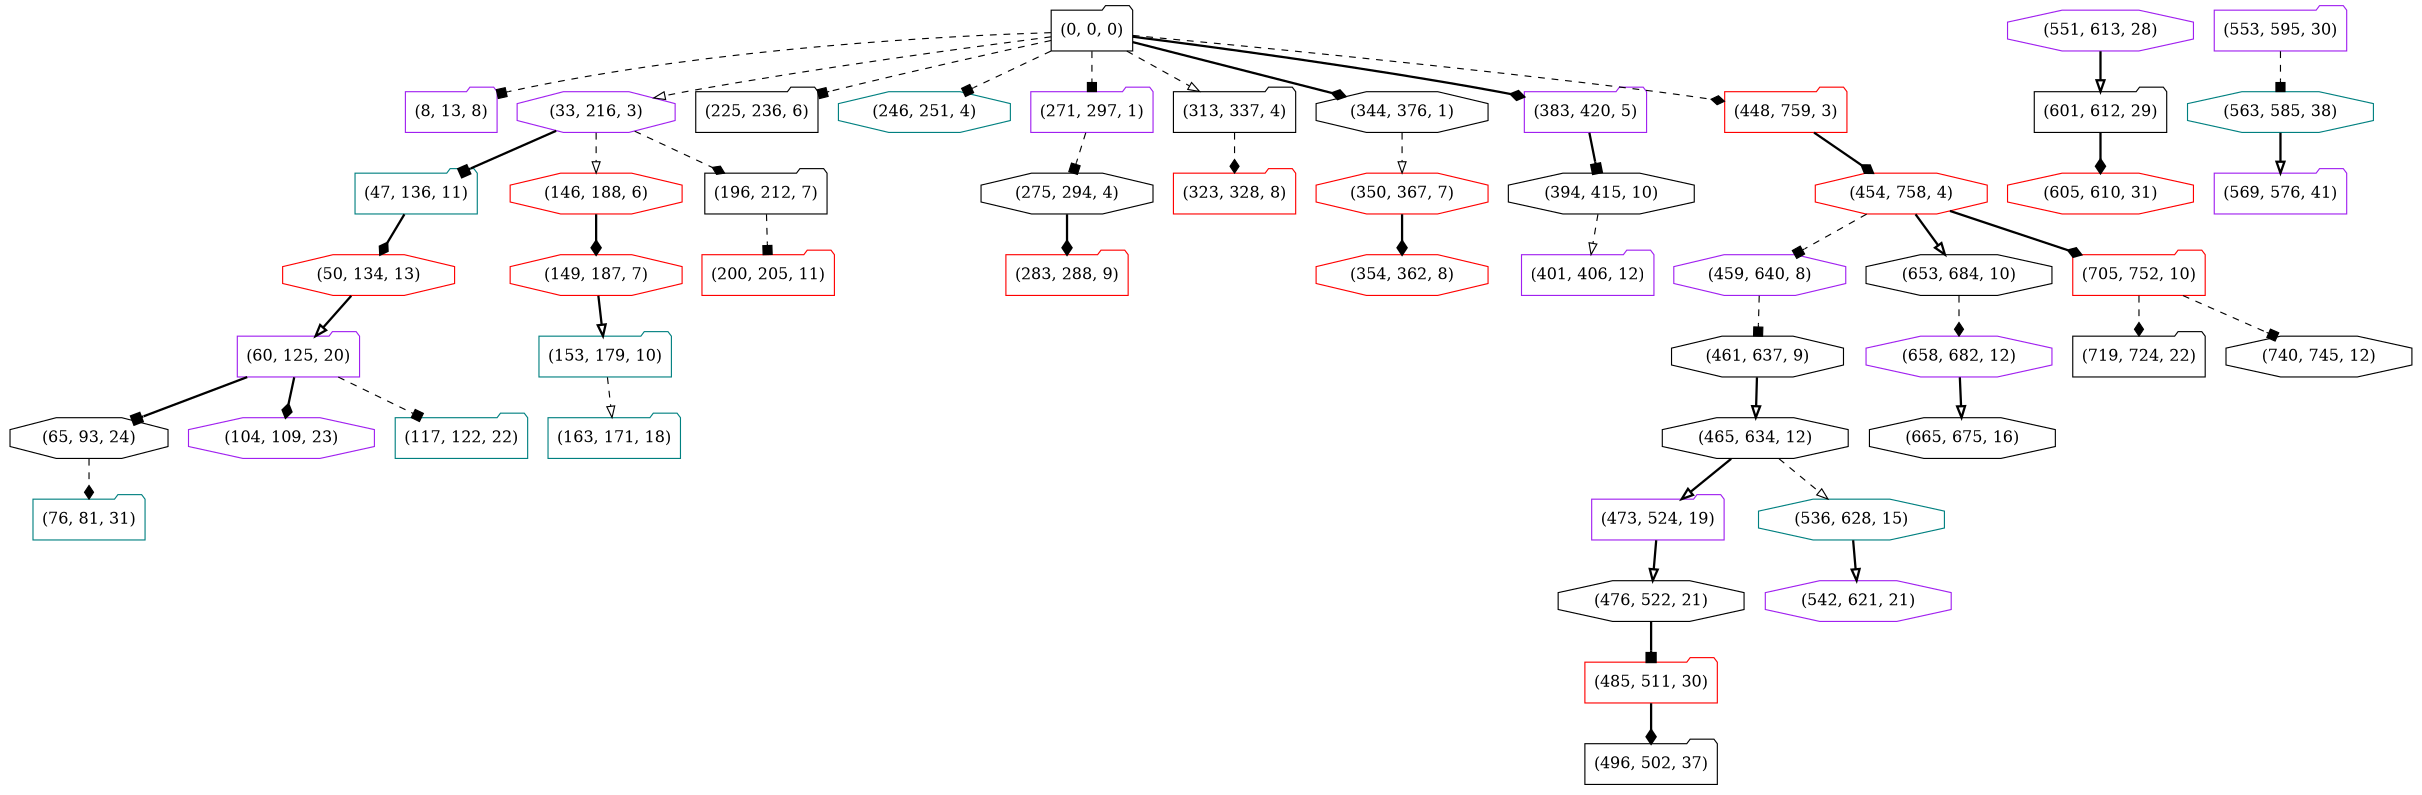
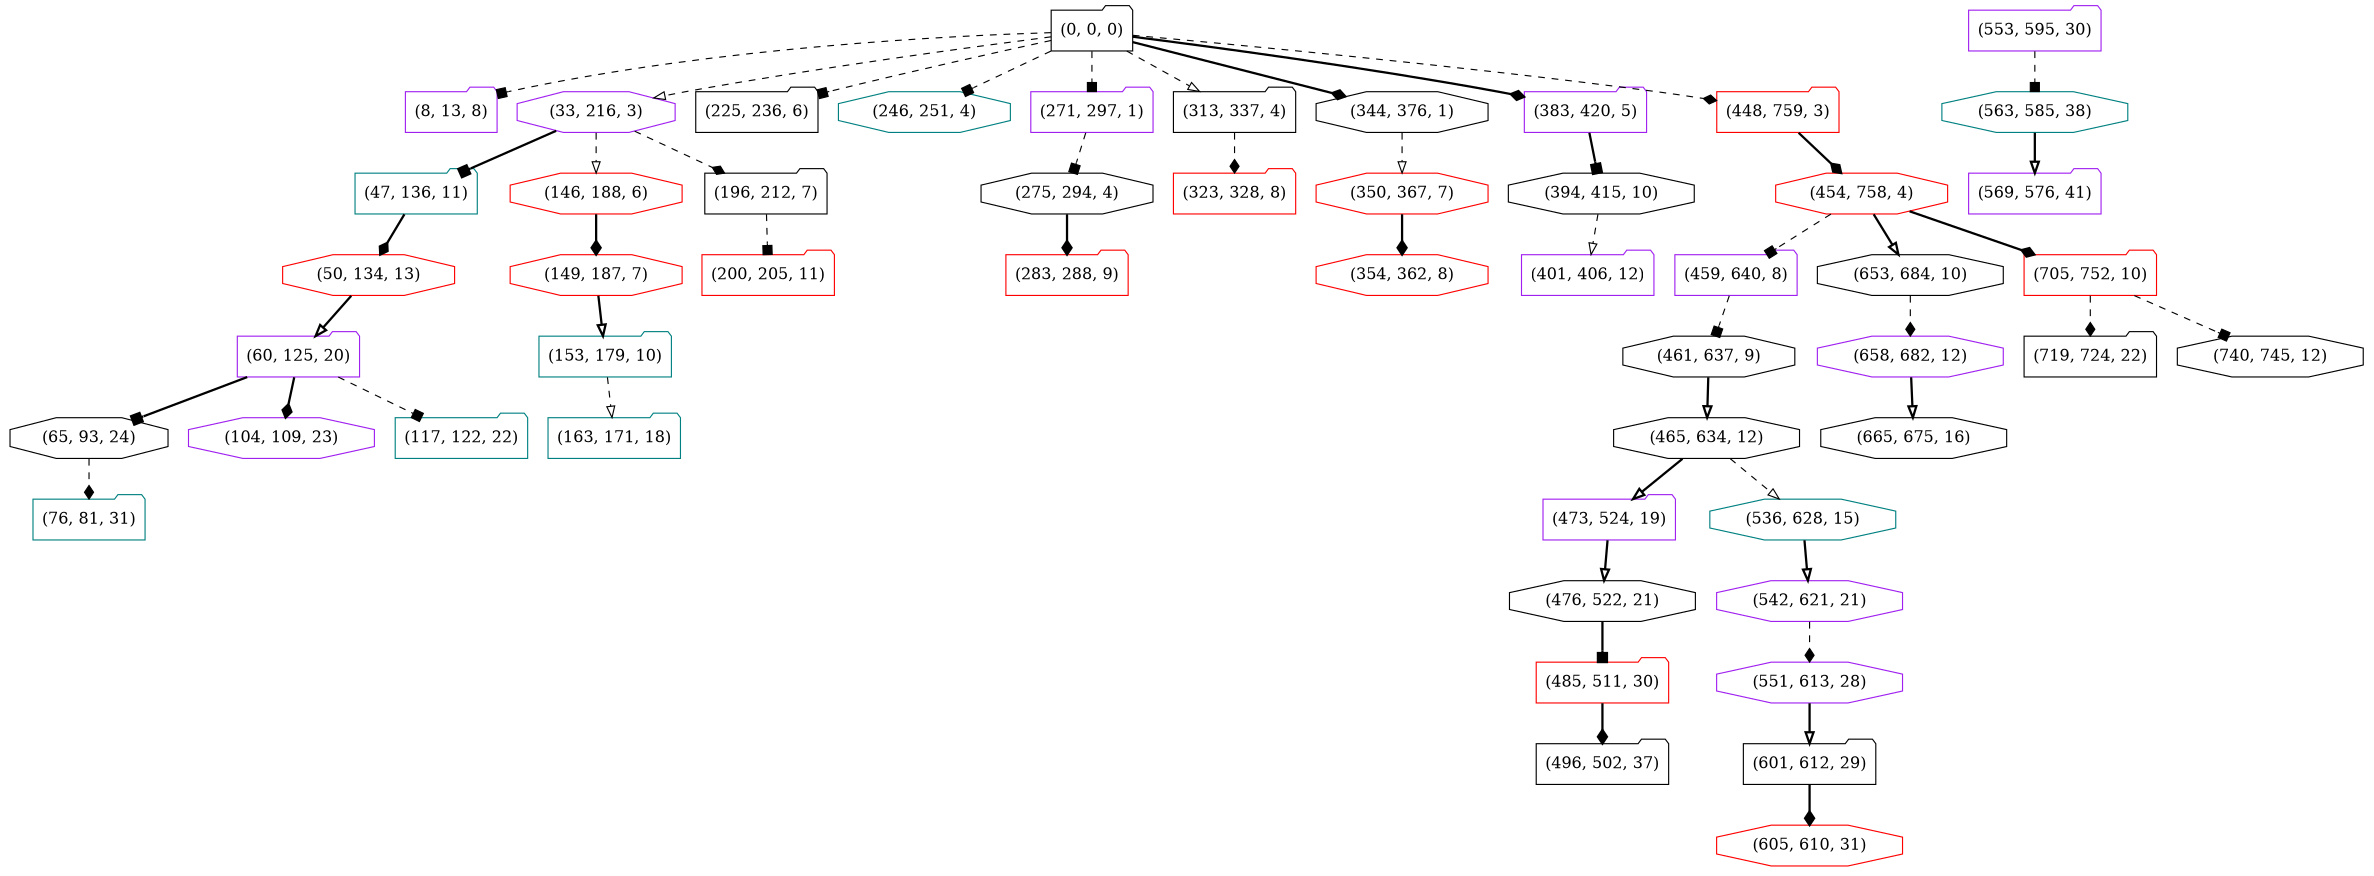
node "(459, 640, 8)": shape octagon -> folder
edge "(542, 621, 21)" -> "(551, 613, 28)": added
